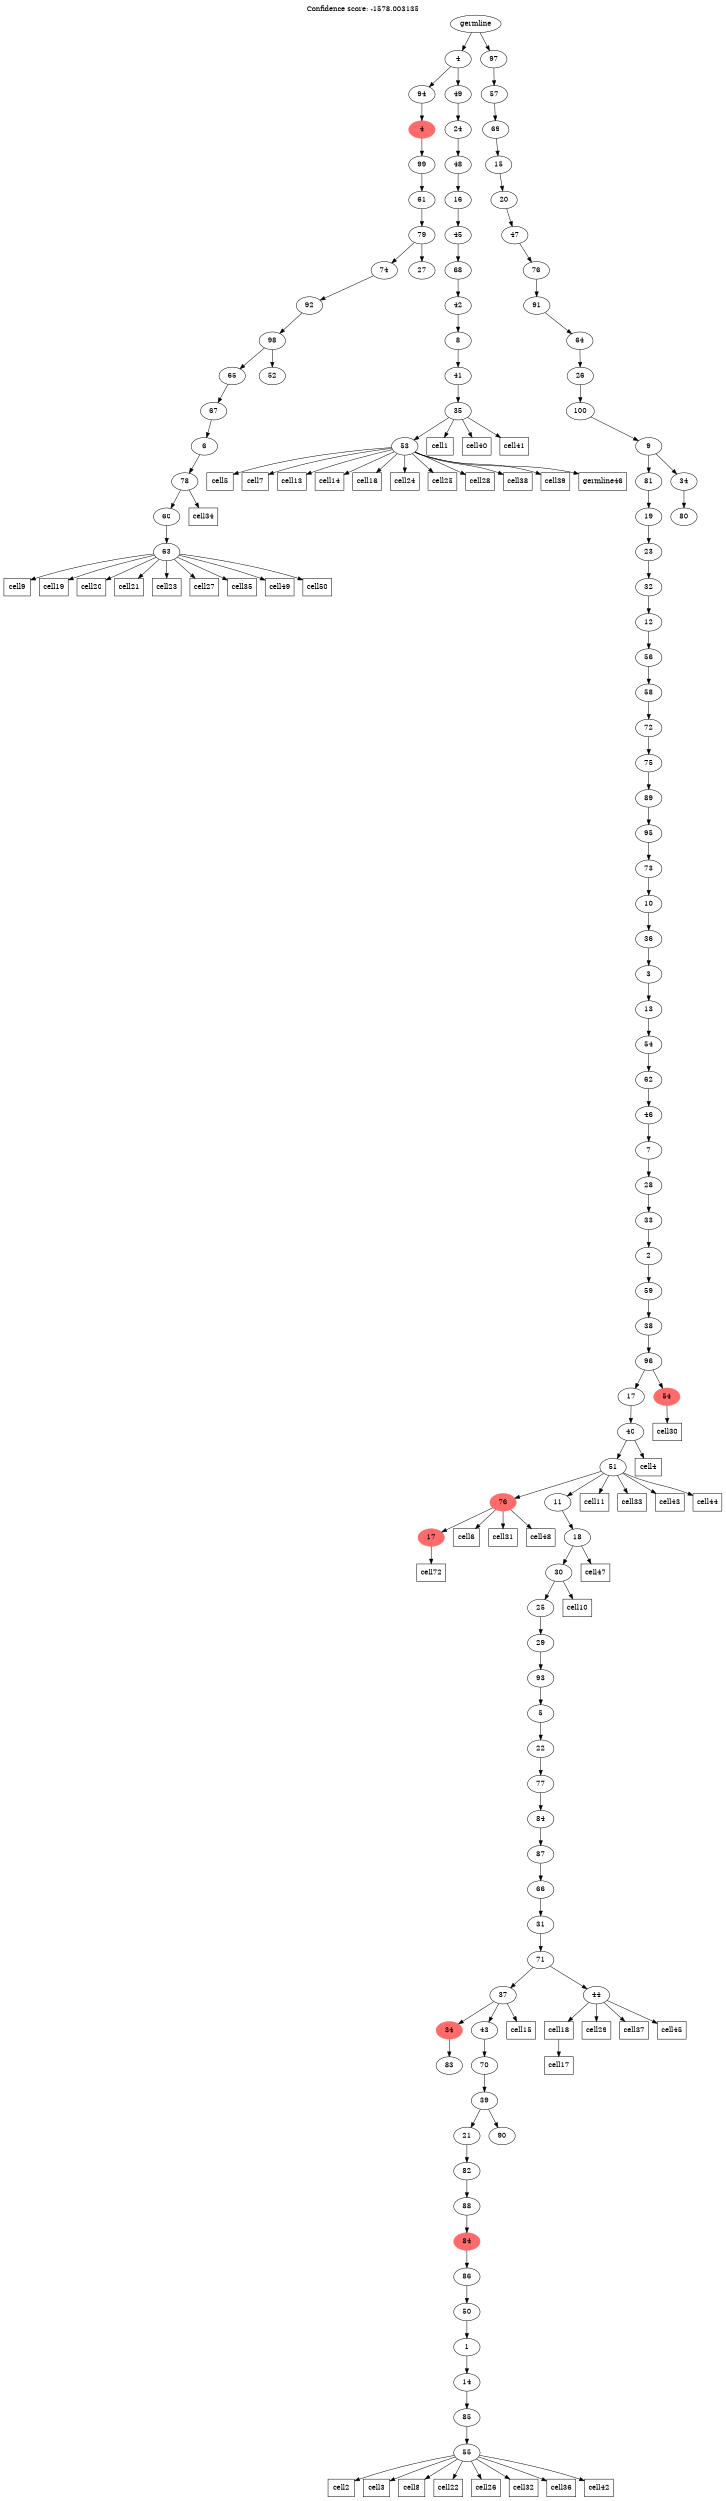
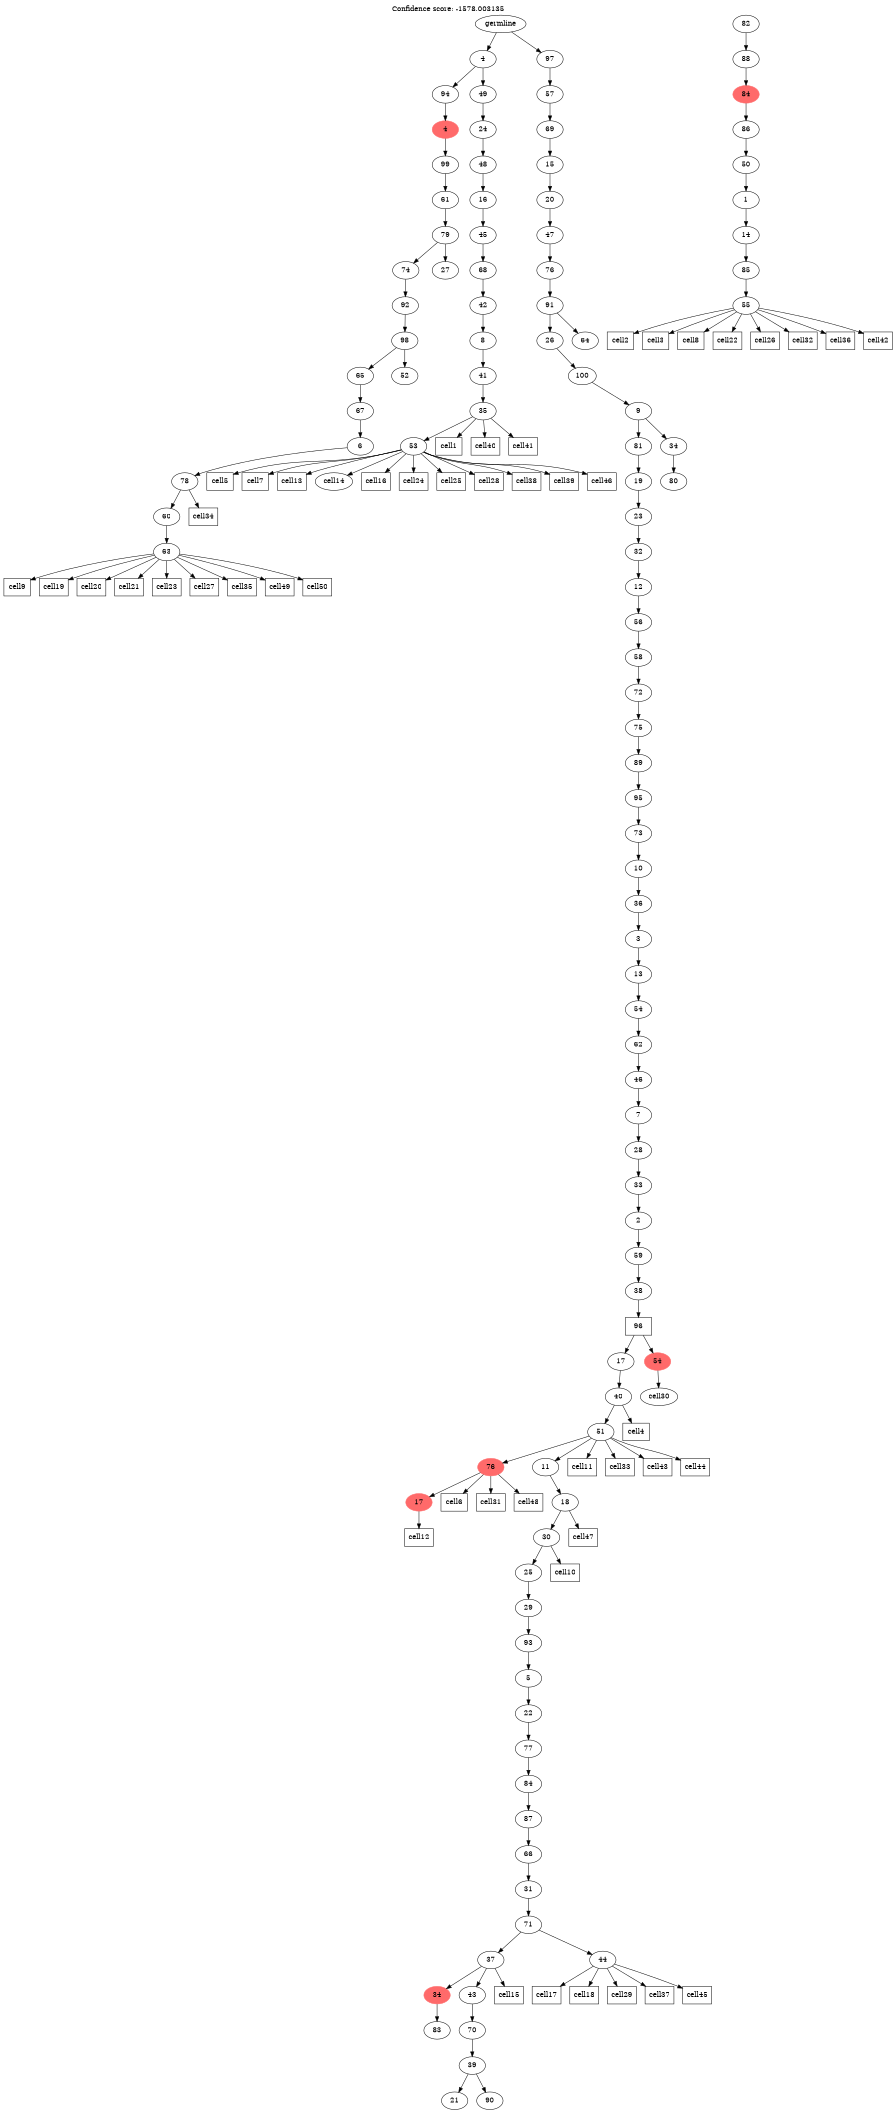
edge "64" -> "26": now "91" -> "26"
node "cell14": shape box -> ellipse
node "germline46": label "germline46" -> "cell46"
node "96": shape ellipse -> box
node "cell30": shape box -> ellipse
node "cell72": label "cell72" -> "cell12"
edge "cell18" -> "cell17": now "44" -> "cell17"
edge "21" -> "82": removed
